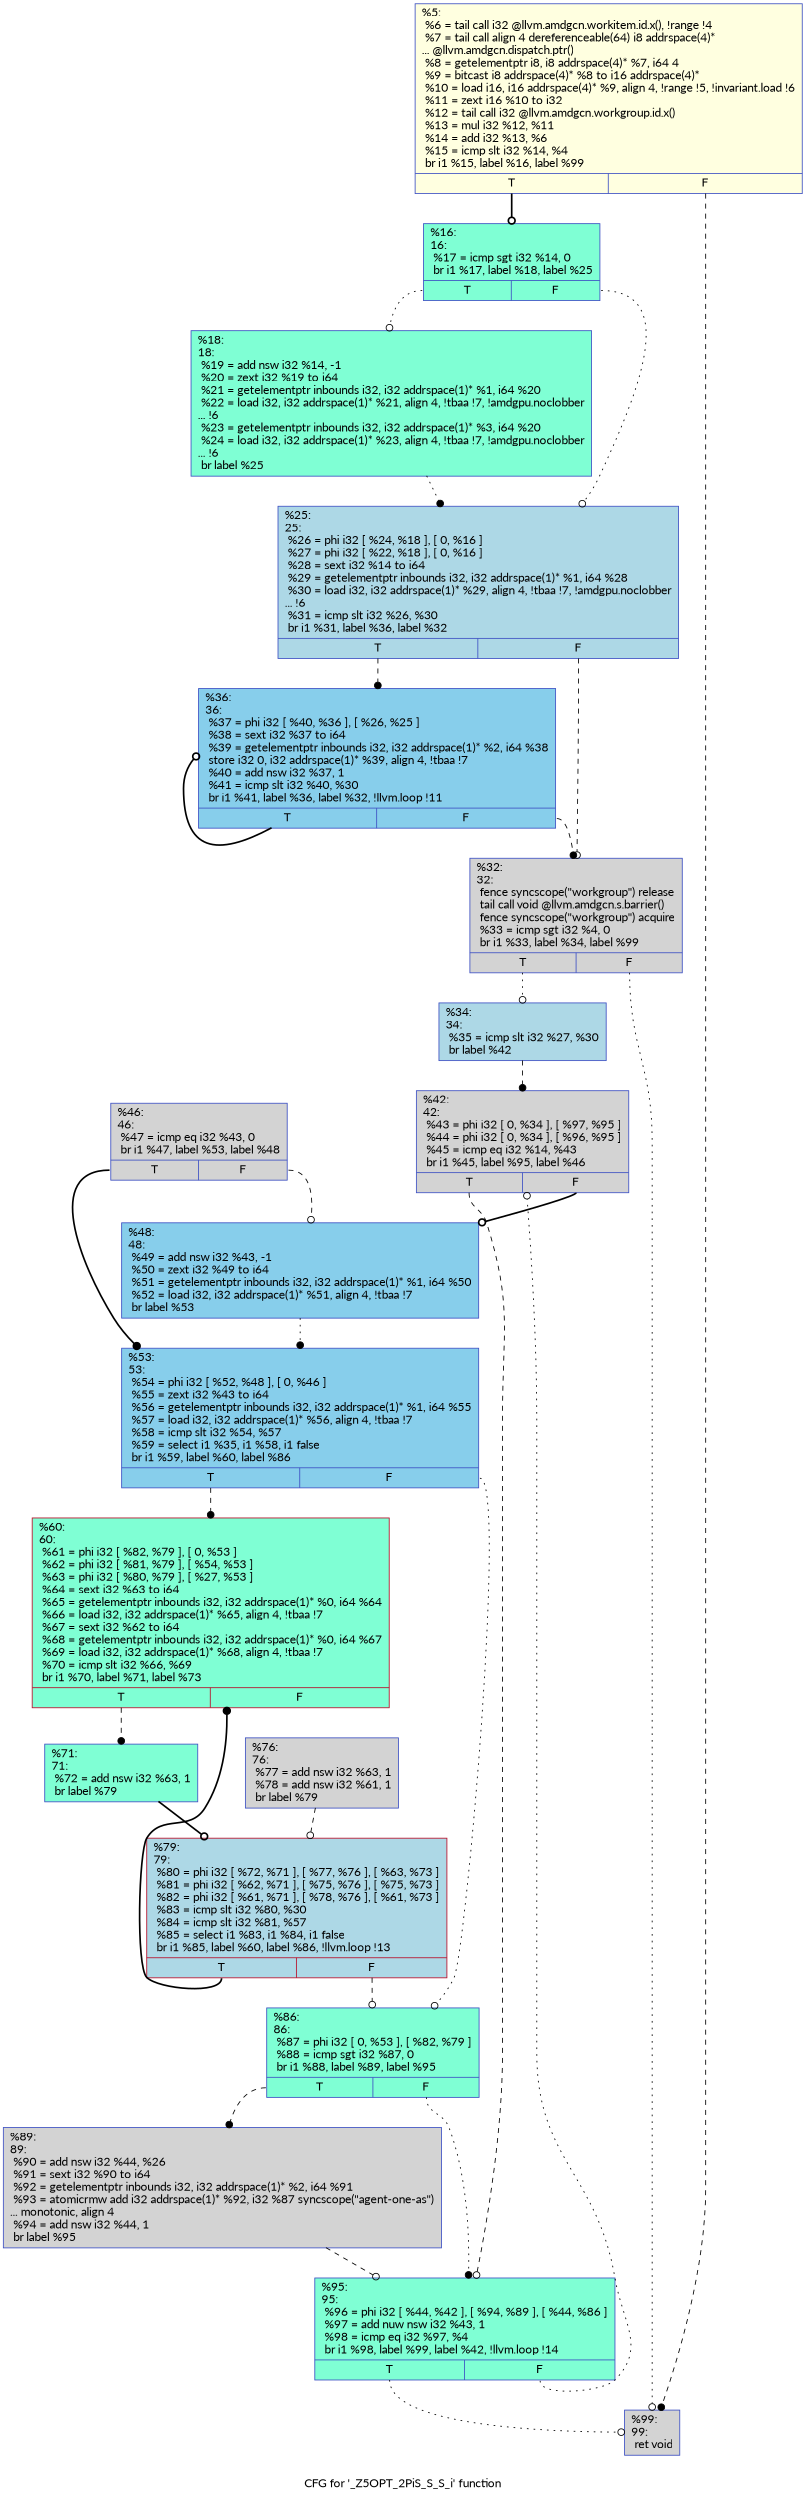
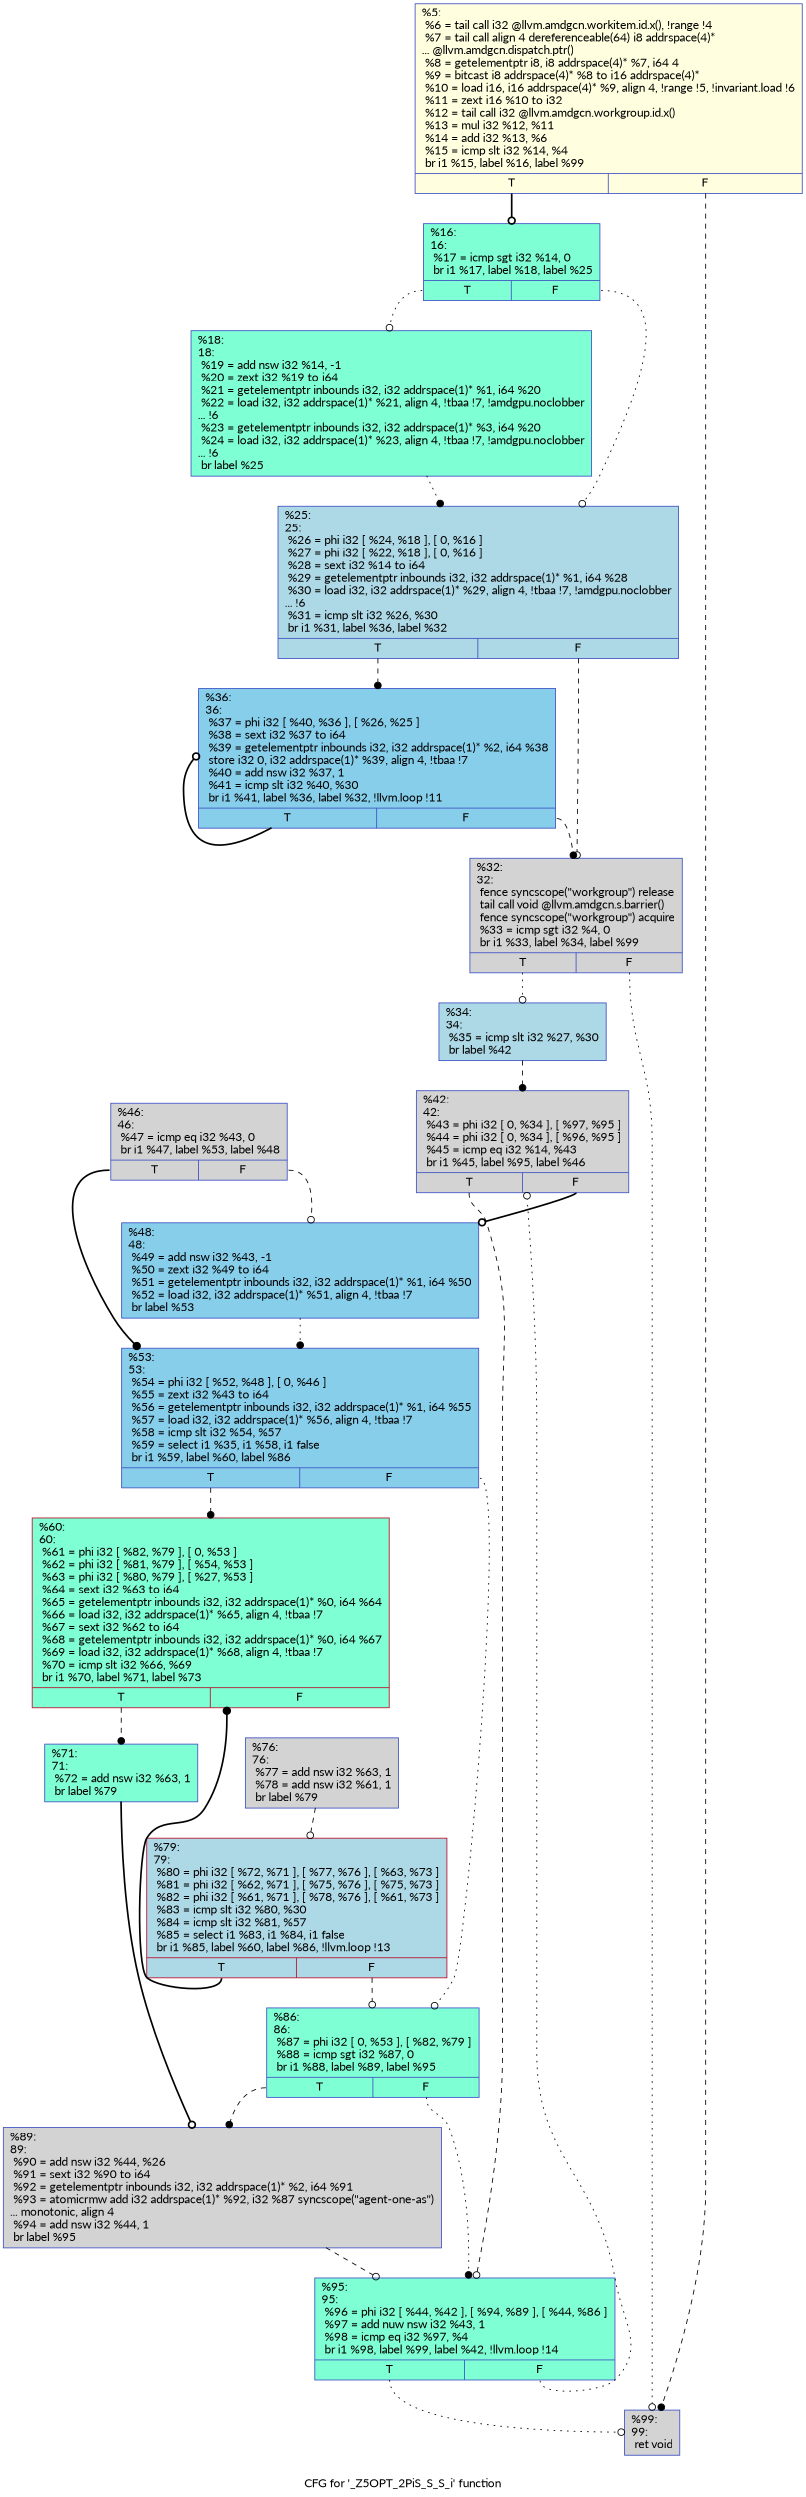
edge "%71:" -> "%79:": now "%71:" -> "%89:"
